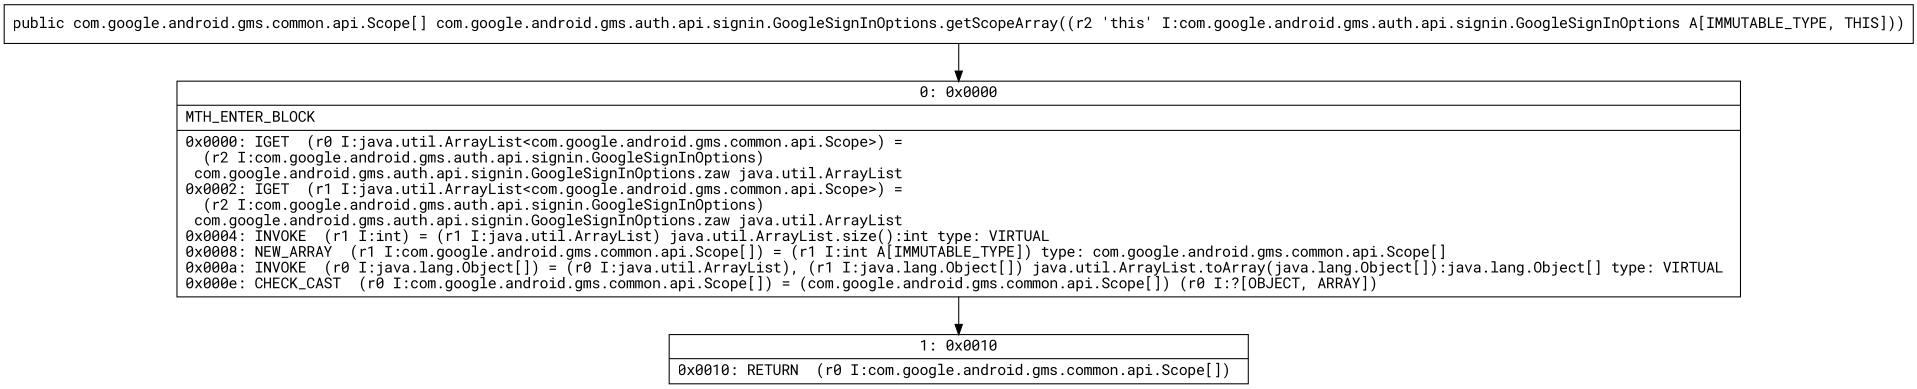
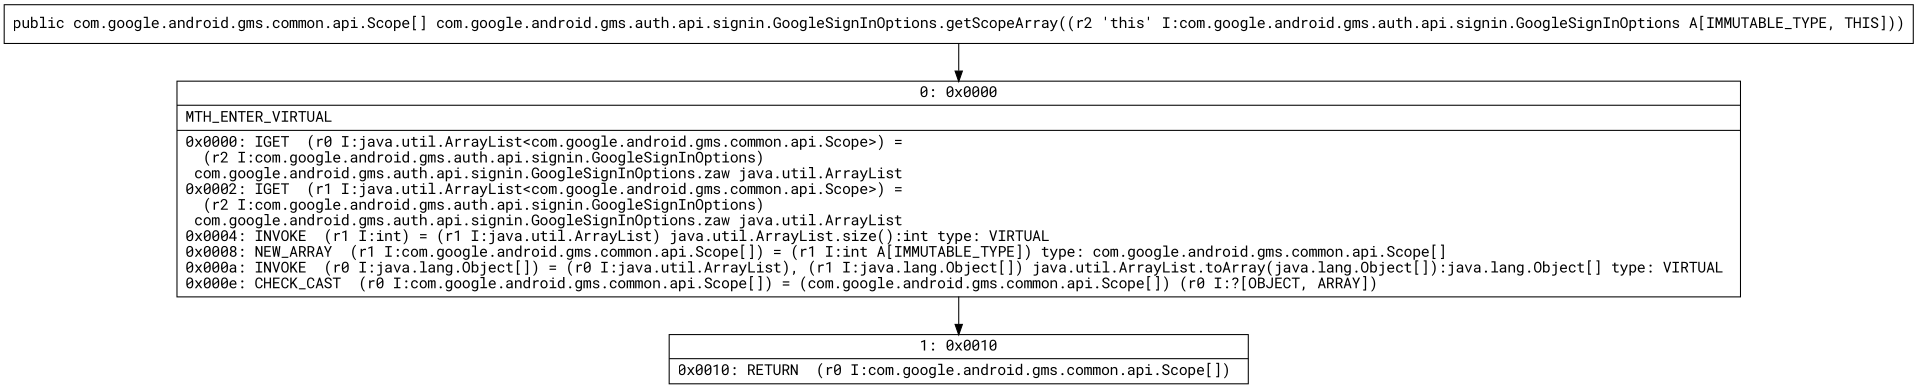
node "0: 0x0000": text "MTH_ENTER_BLOCK" -> "MTH_ENTER_VIRTUAL"
